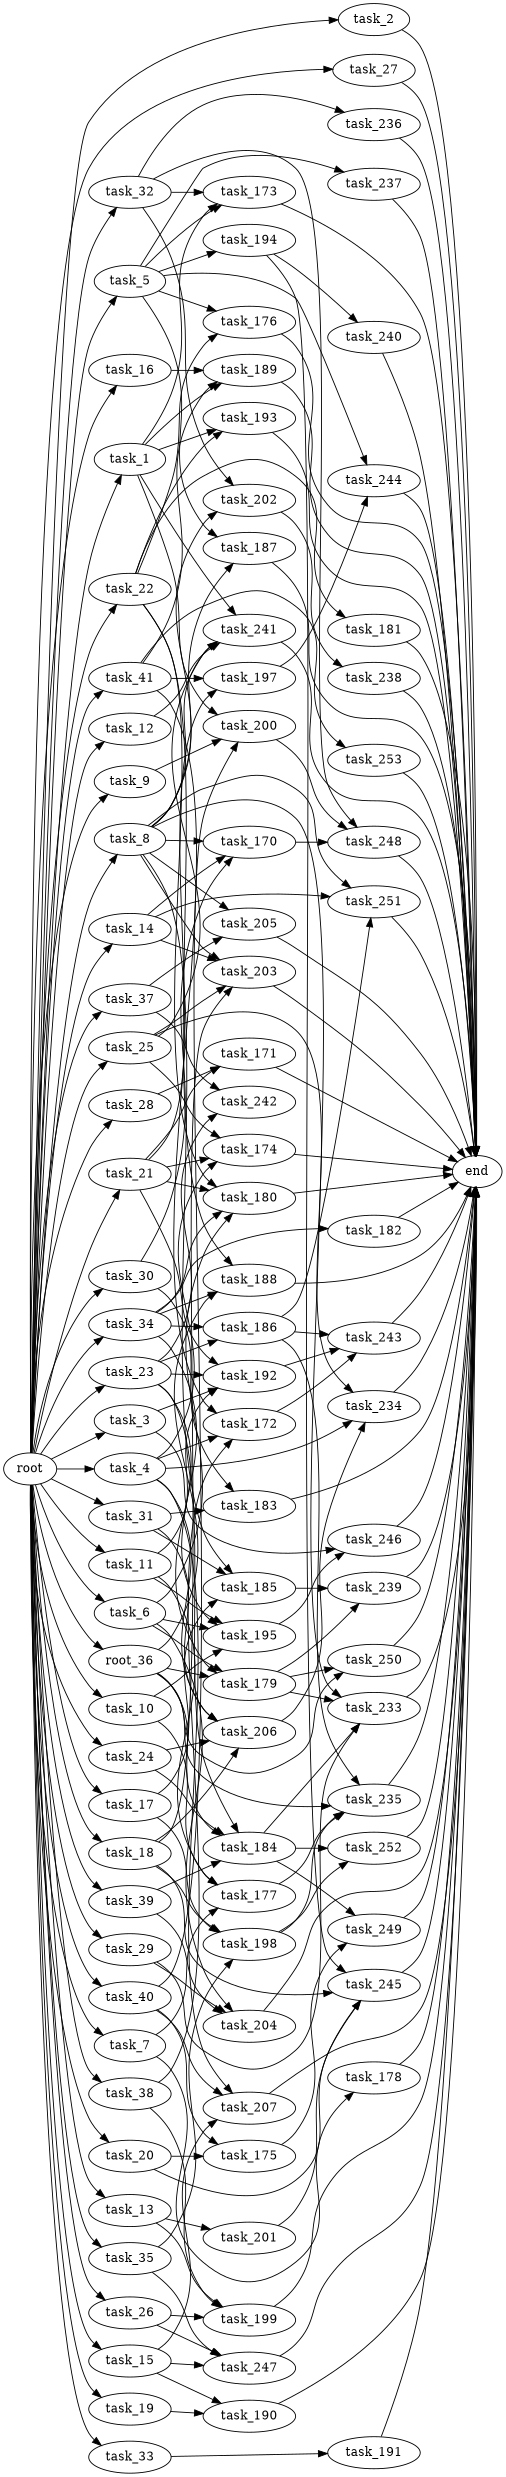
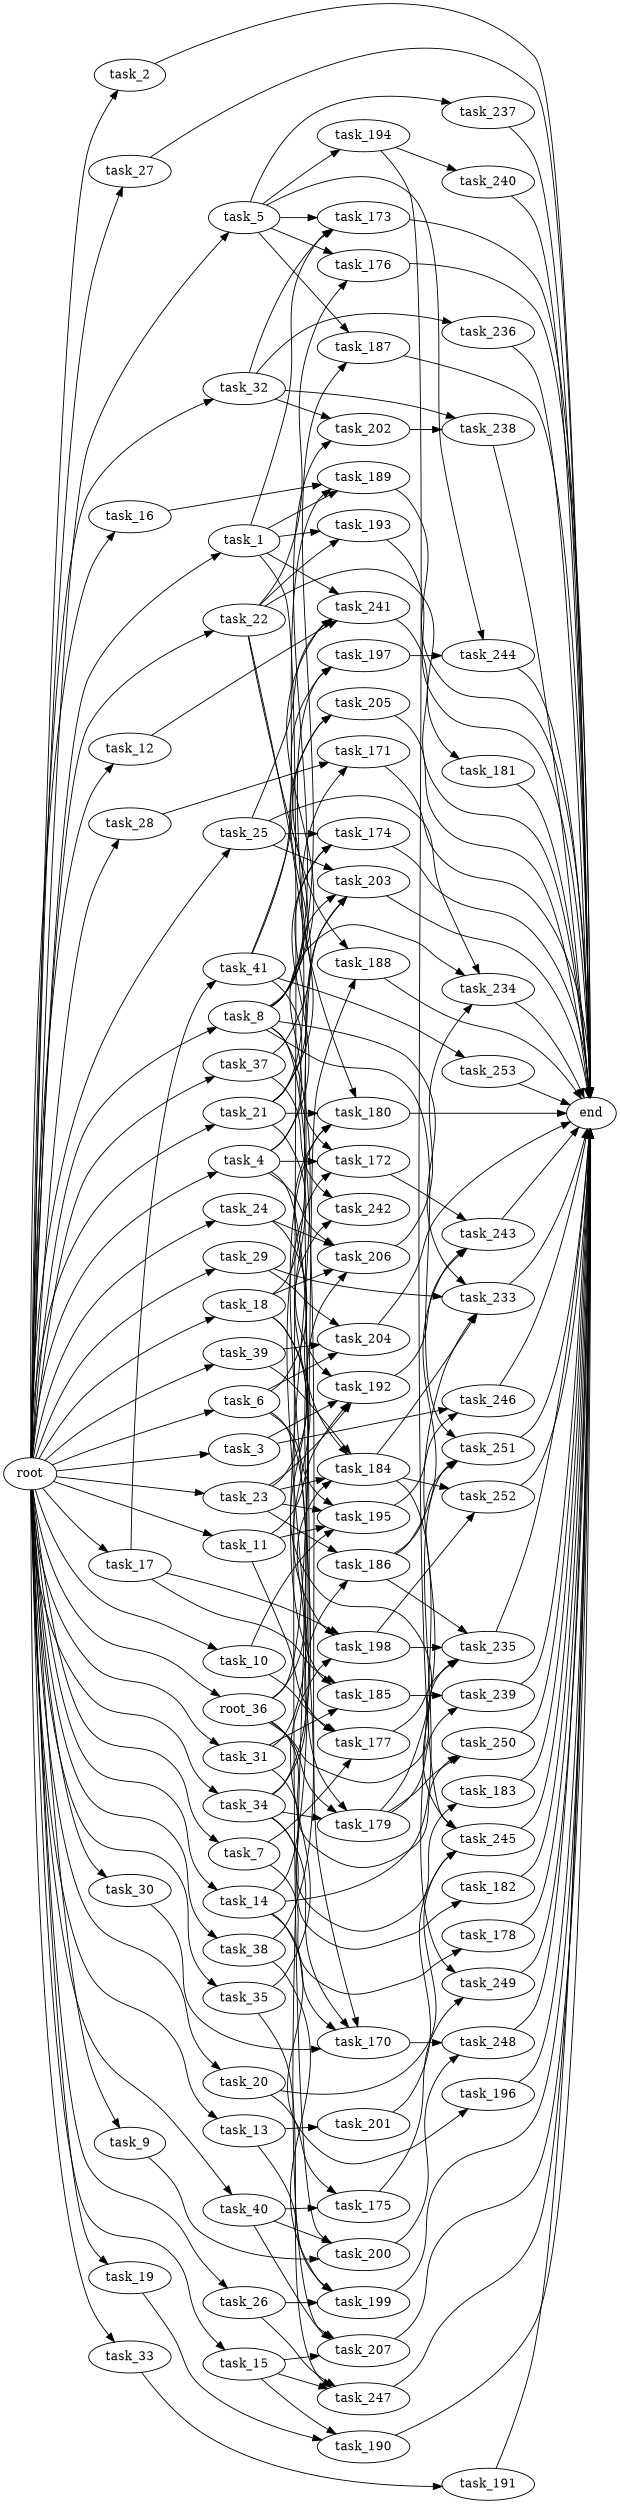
edge "task_32" -> "task_248": now "task_32" -> "task_238"
edge "root" -> "task_41": now "task_17" -> "task_41"
edge "task_34" -> "task_188": now "task_34" -> "task_170"
edge "task_30" -> "task_183": removed
node "task_196": added
